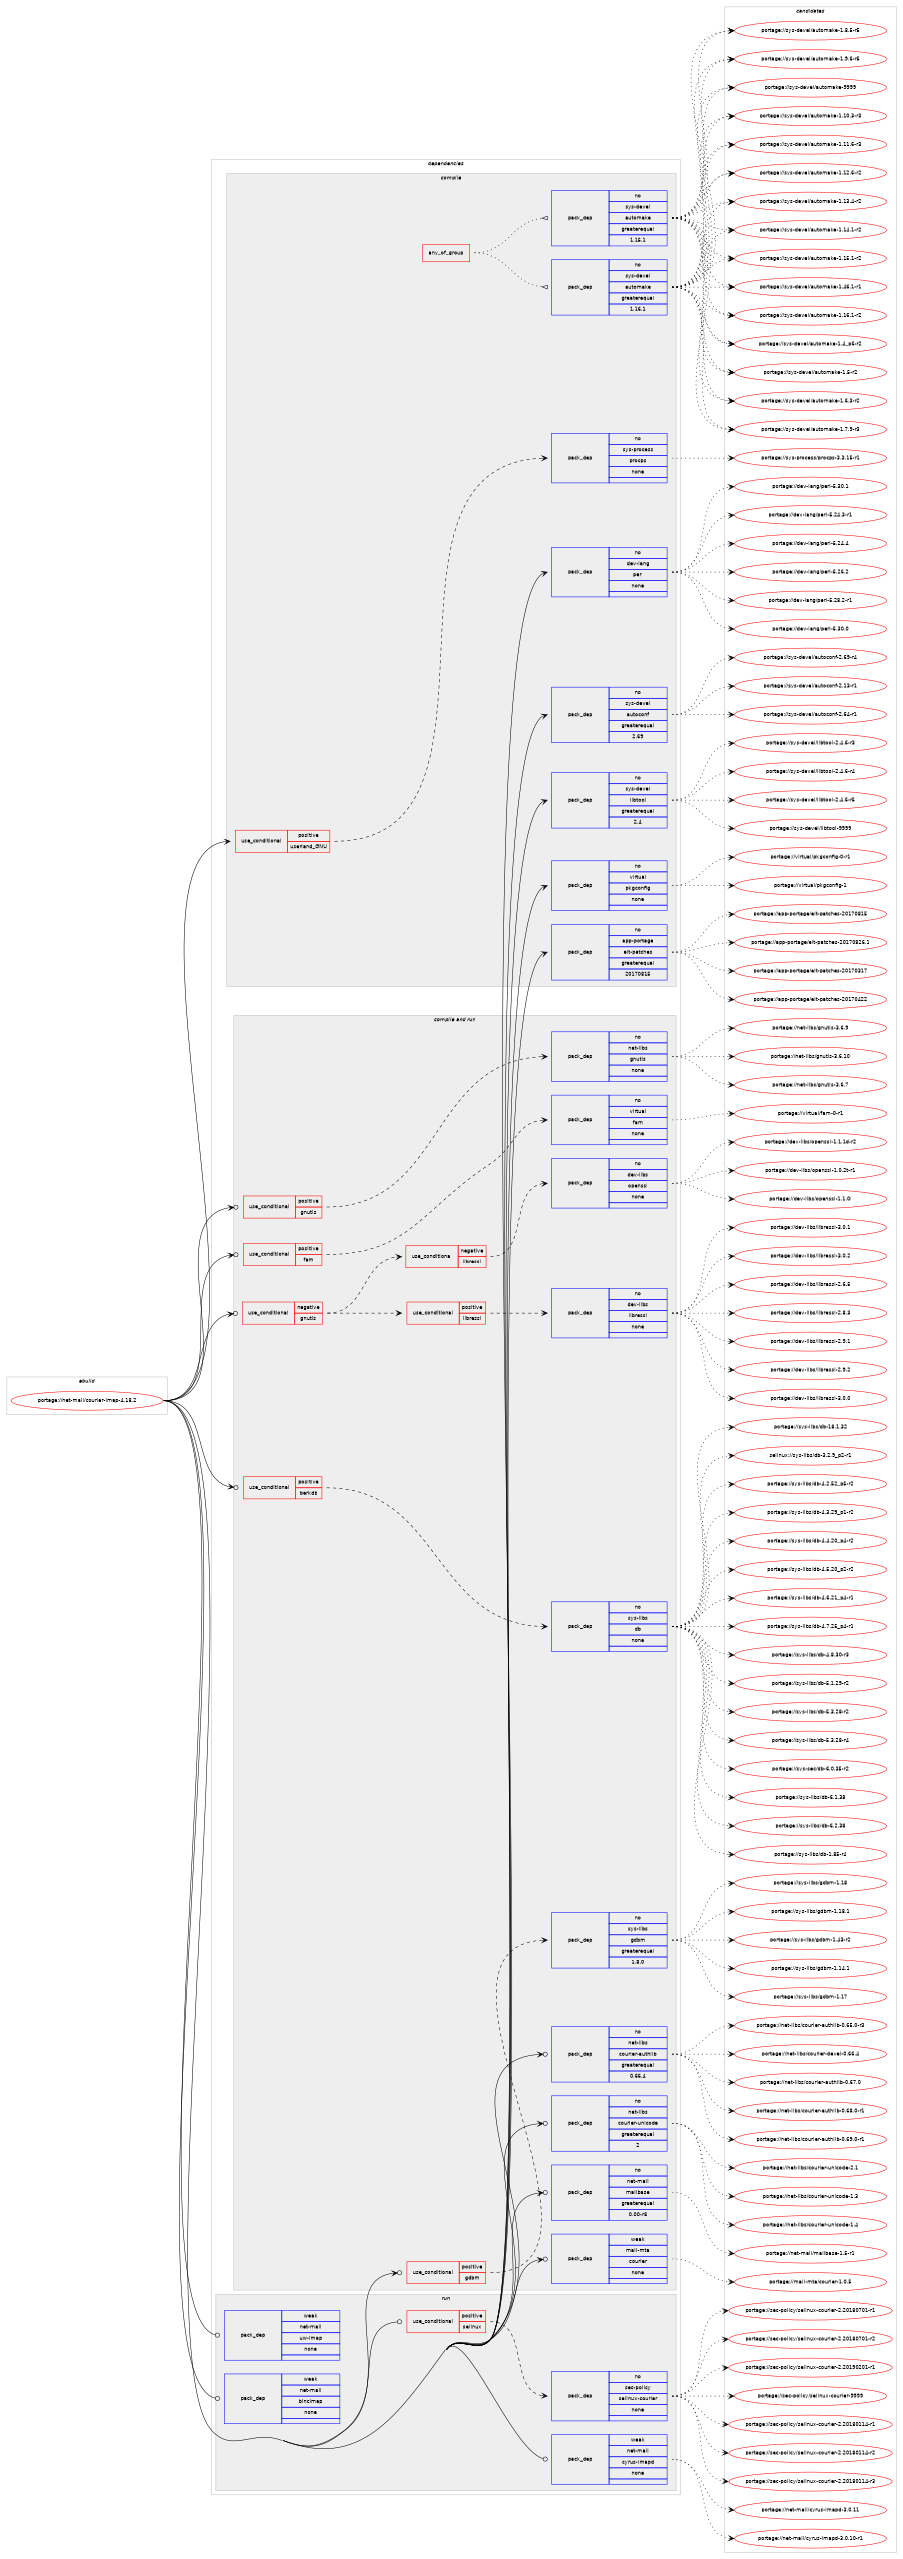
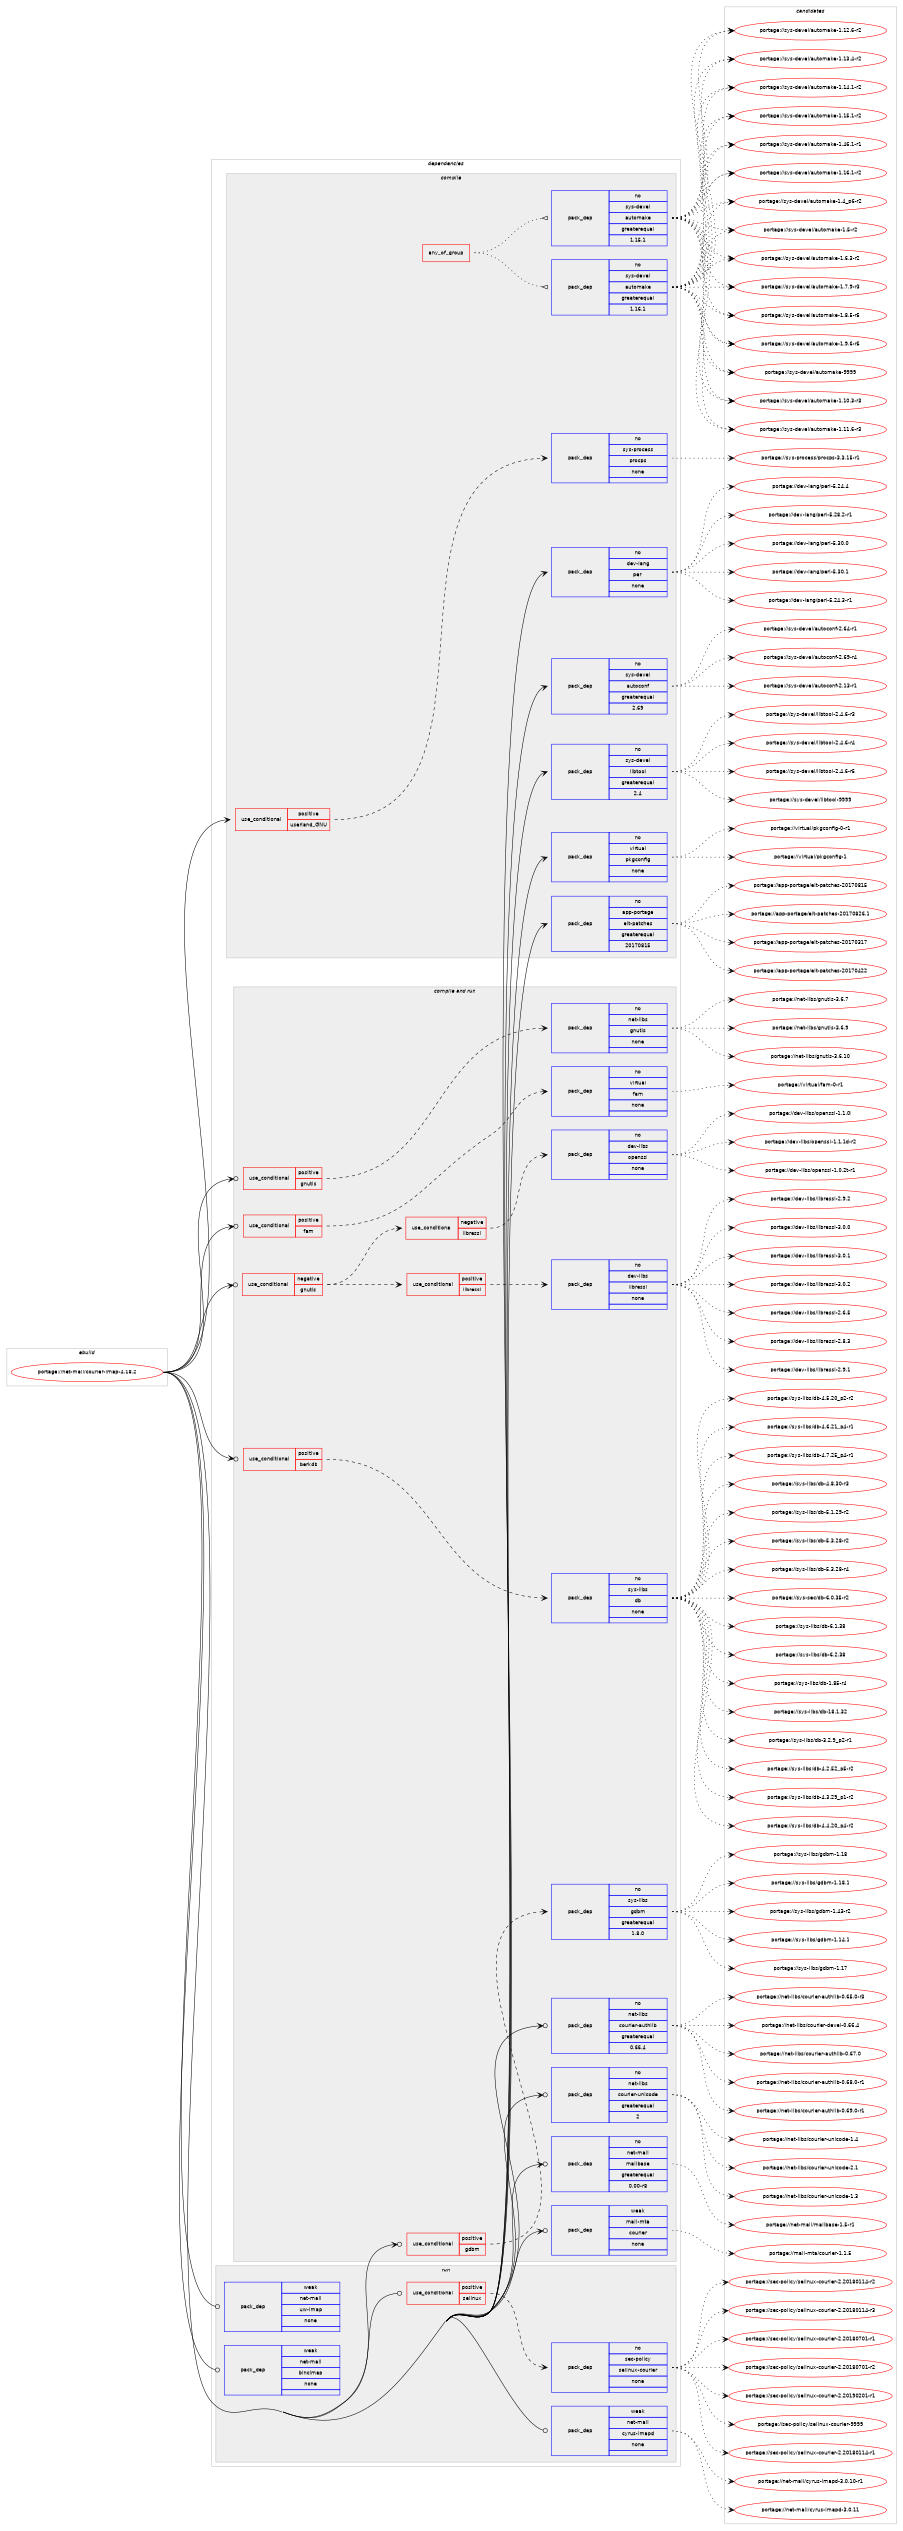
node "portage://dev-lang/perl-5.26.2": removed
node "selinux://sys-libs/db-3.2.9_p2-r1": label "selinux://sys-libs/db-3.2.9_p2-r1" -> "portage://sys-libs/db-3.2.9_p2-r1"
node "portage://mail-mta/courier-1.0.5": label "portage://mail-mta/courier-1.0.5" -> "portage://mail-mta/courier-1.1.5"
